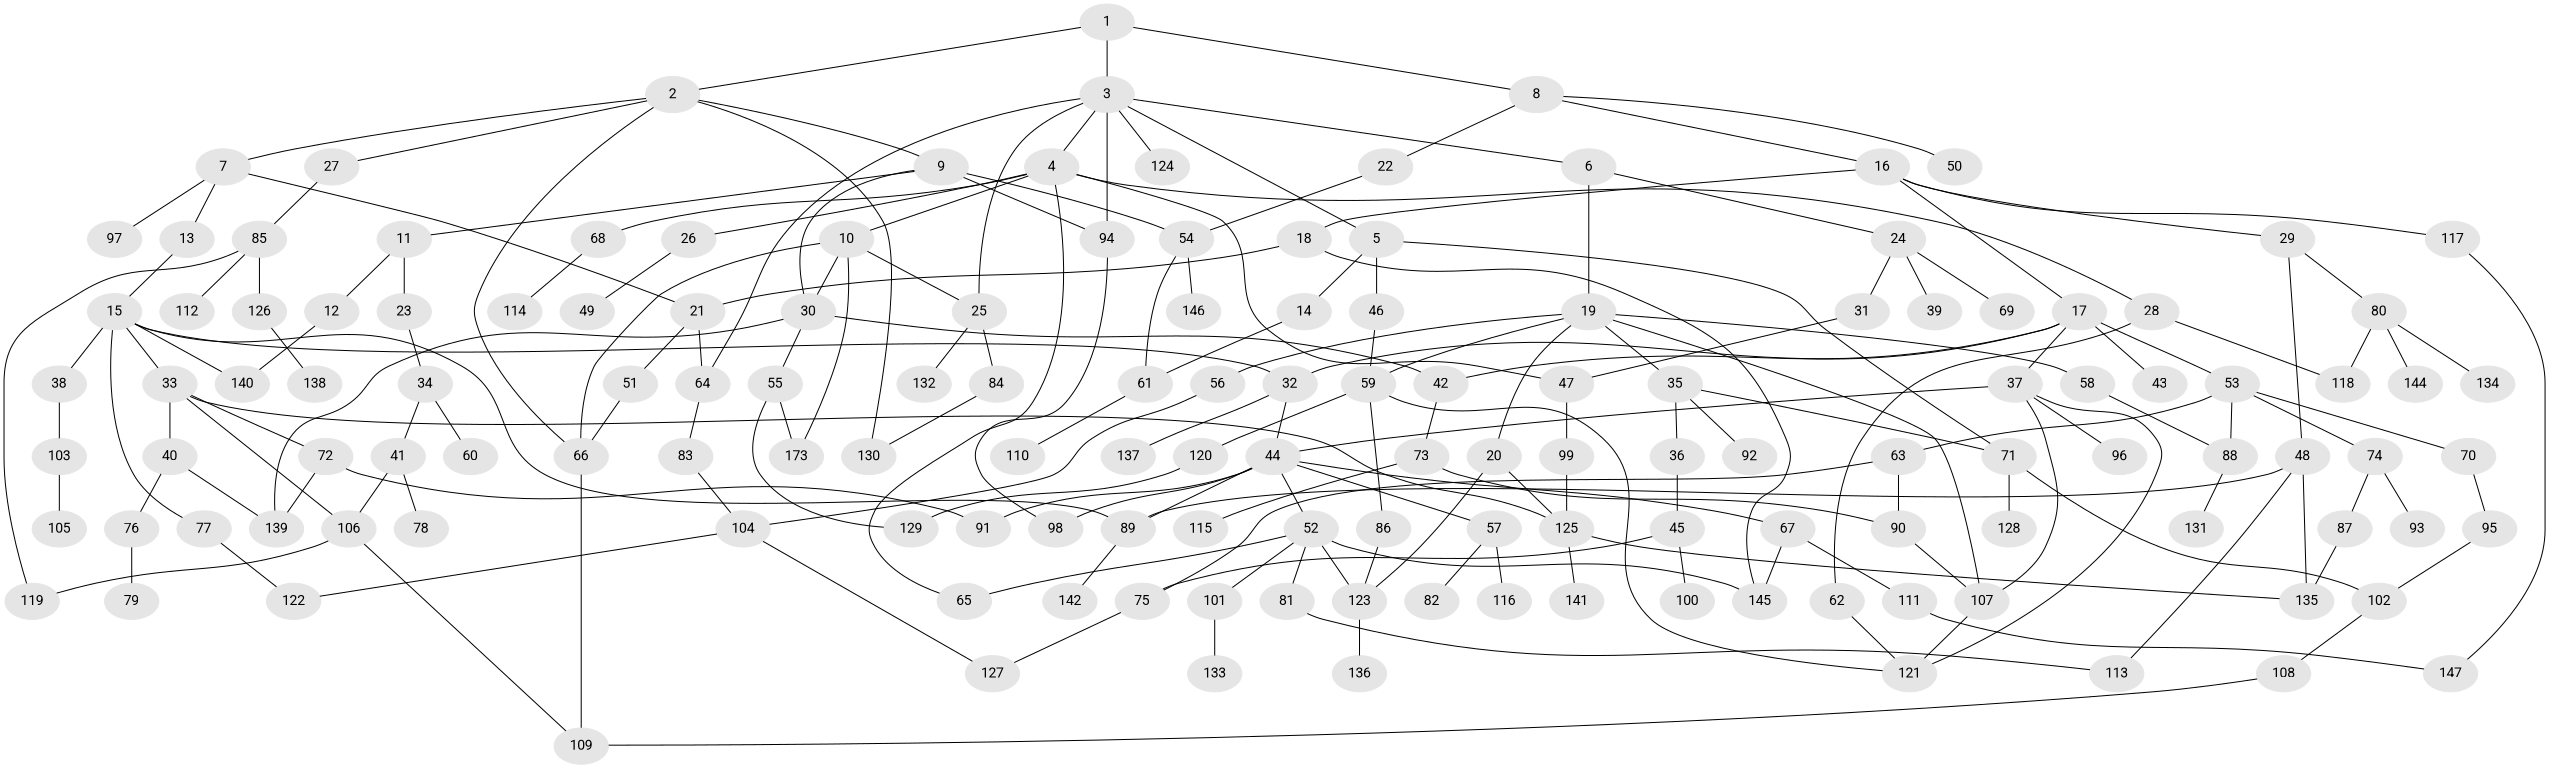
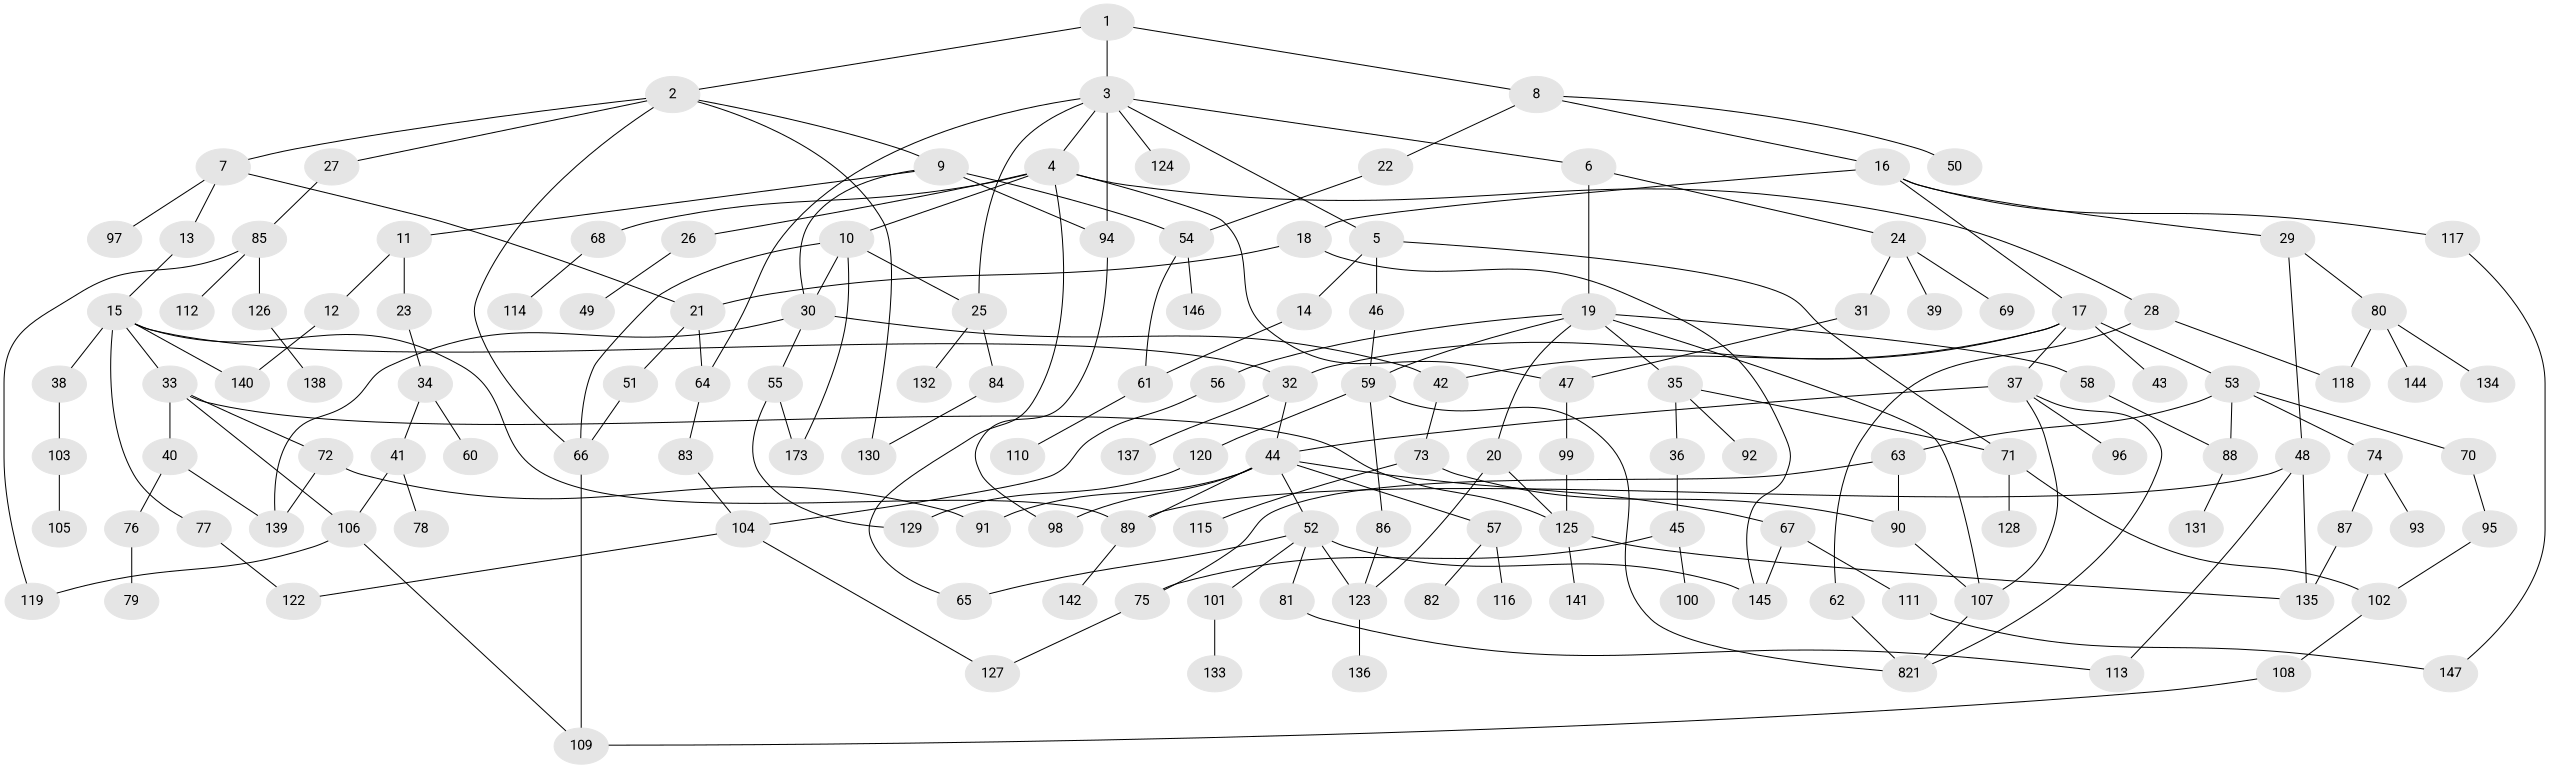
node "121": label "121" -> "821"
